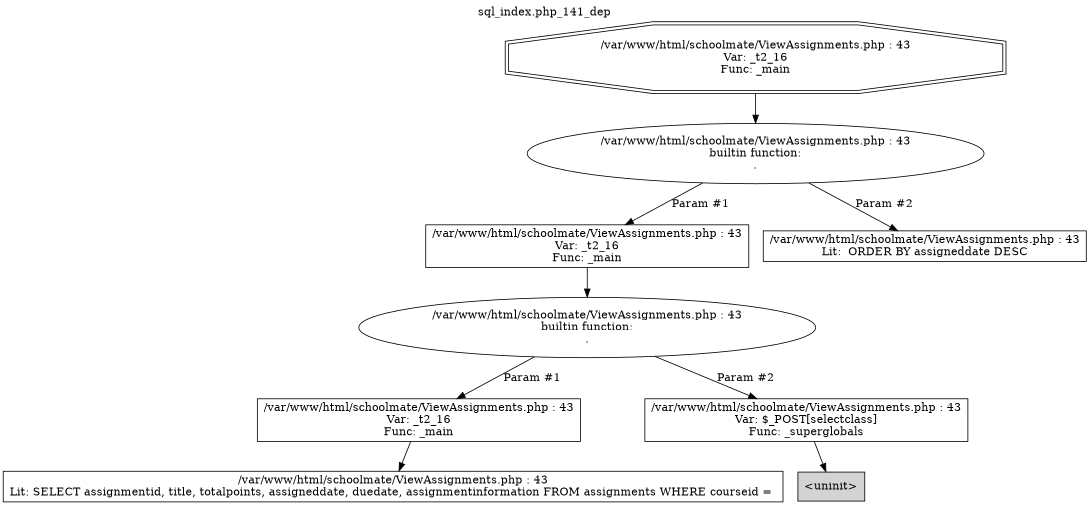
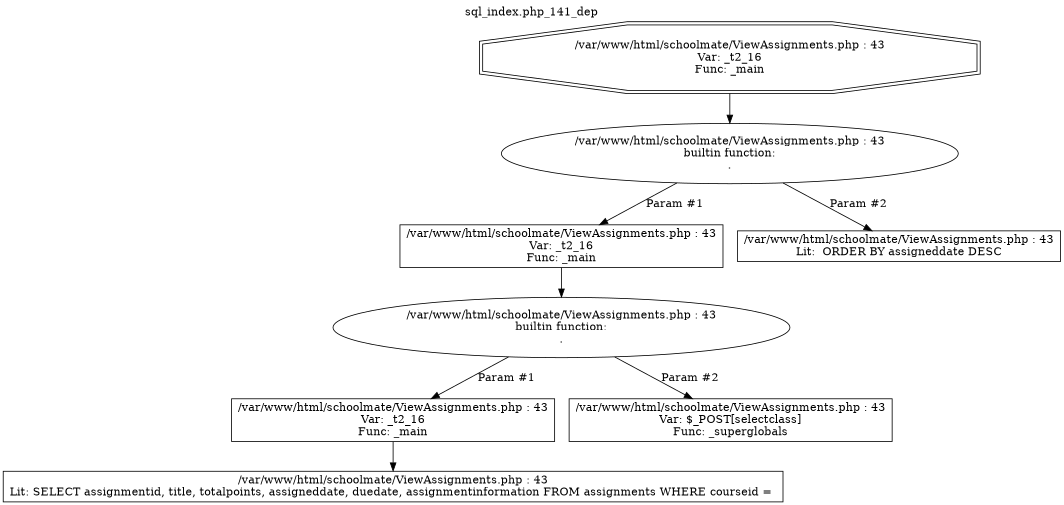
node "<uninit>": removed
